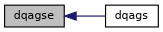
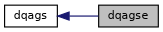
edge "dqags" -> "dqagse": reversed
